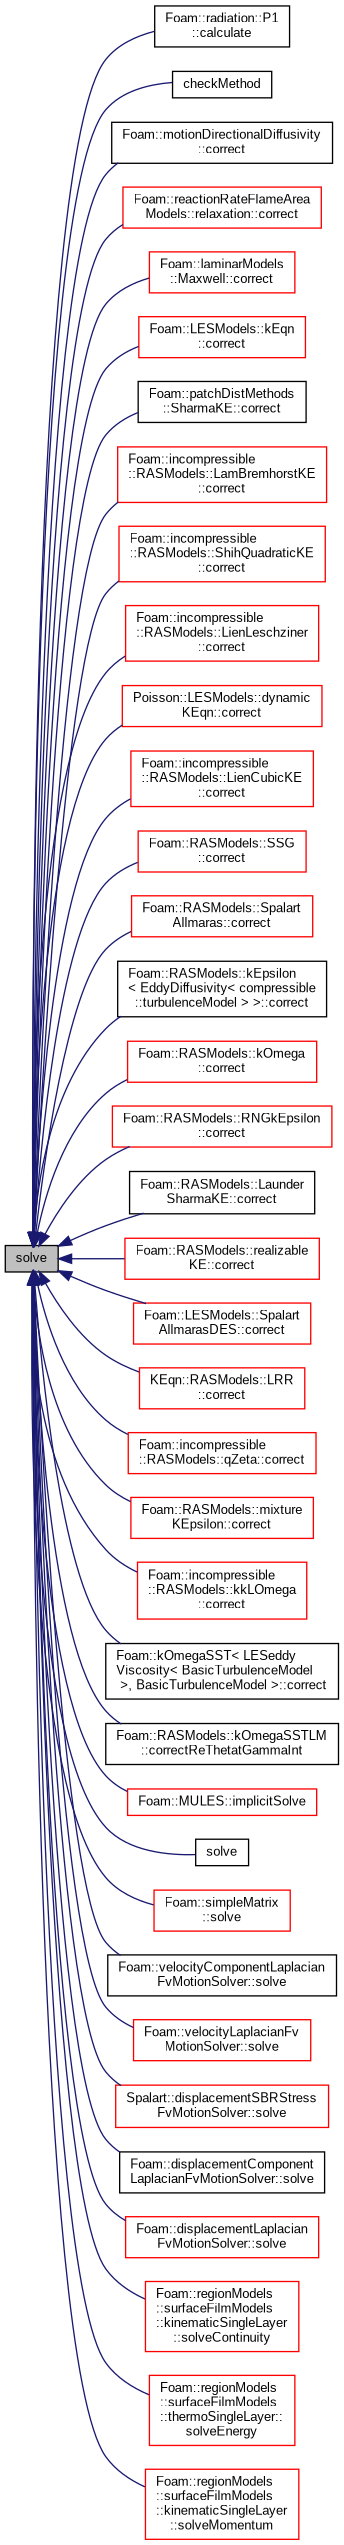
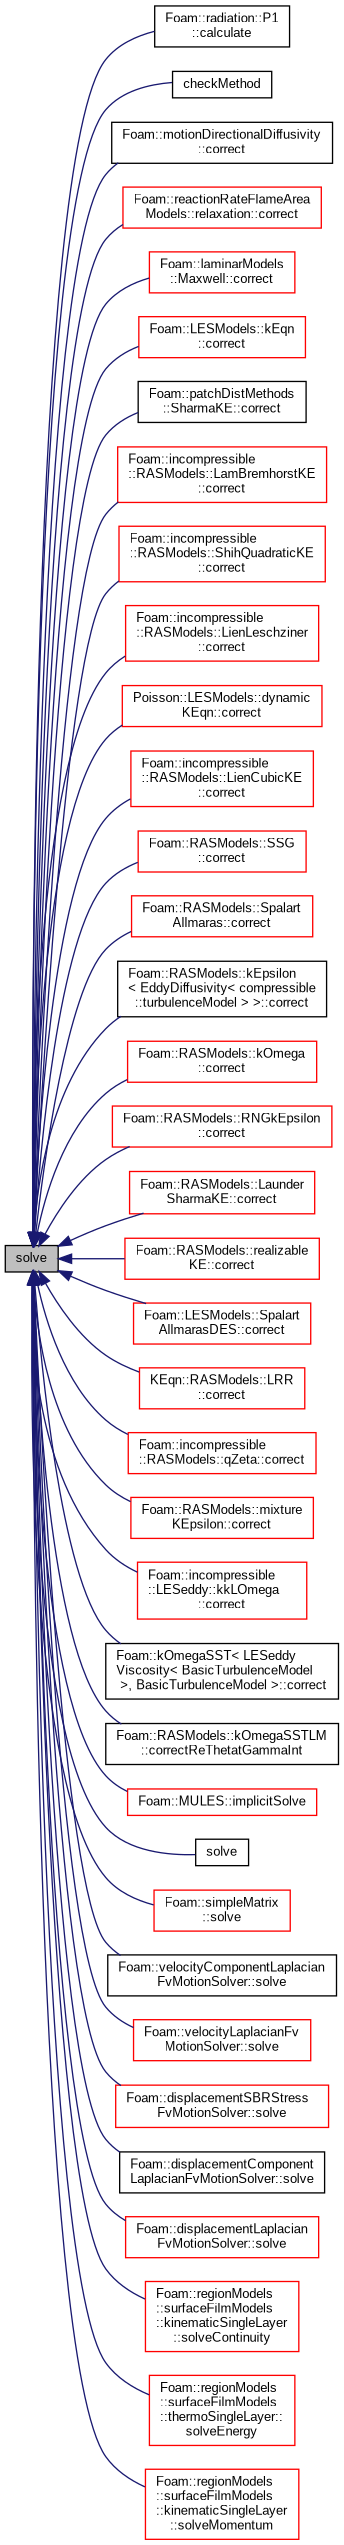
node "Foam::RASModels::Launder SharmaKE::correct": color black -> red
node "Foam::incompressible ::RASModels::kkLOmega ::correct": label "Foam::incompressible ::RASModels::kkLOmega ::correct" -> "Foam::incompressible ::LESeddy::kkLOmega ::correct"
node "Spalart::displacementSBRStress FvMotionSolver::solve": label "Spalart::displacementSBRStress FvMotionSolver::solve" -> "Foam::displacementSBRStress FvMotionSolver::solve"
